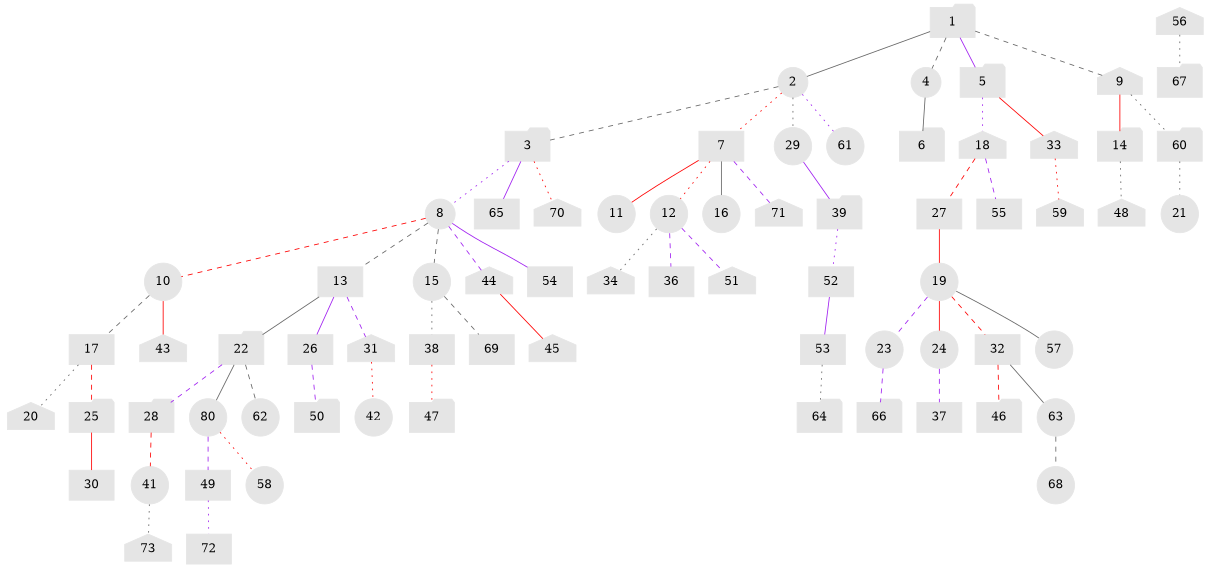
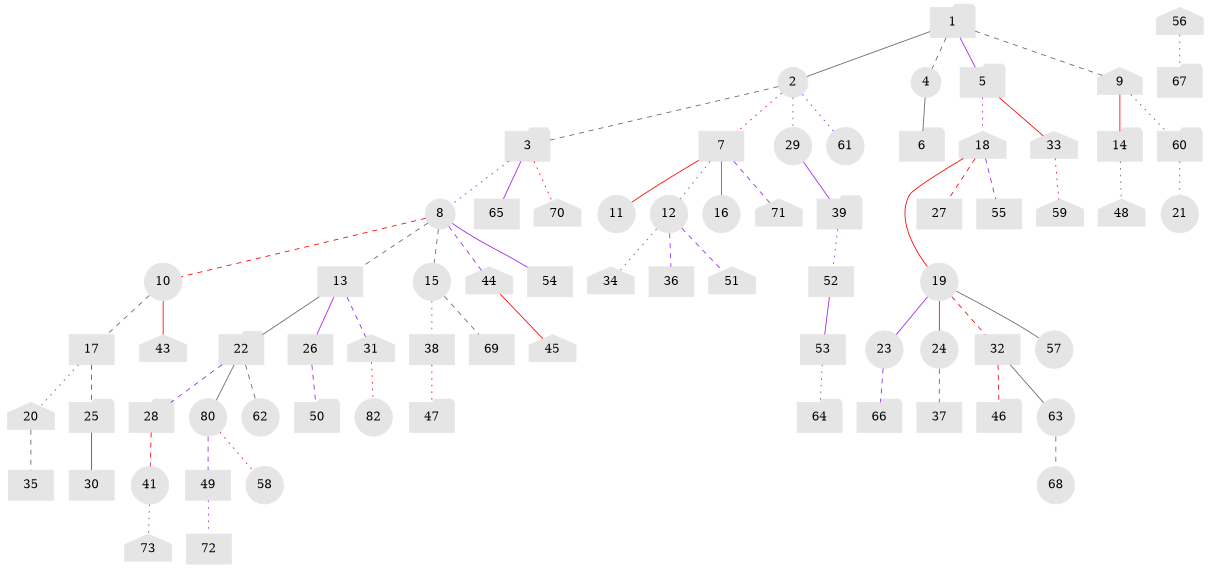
edge "7" -- "12": color red -> gray40
edge "27" -- "19": now "18" -- "19"
edge "19" -- "23": style dashed -> solid
node "42": label "42" -> "82"
node "35": added
